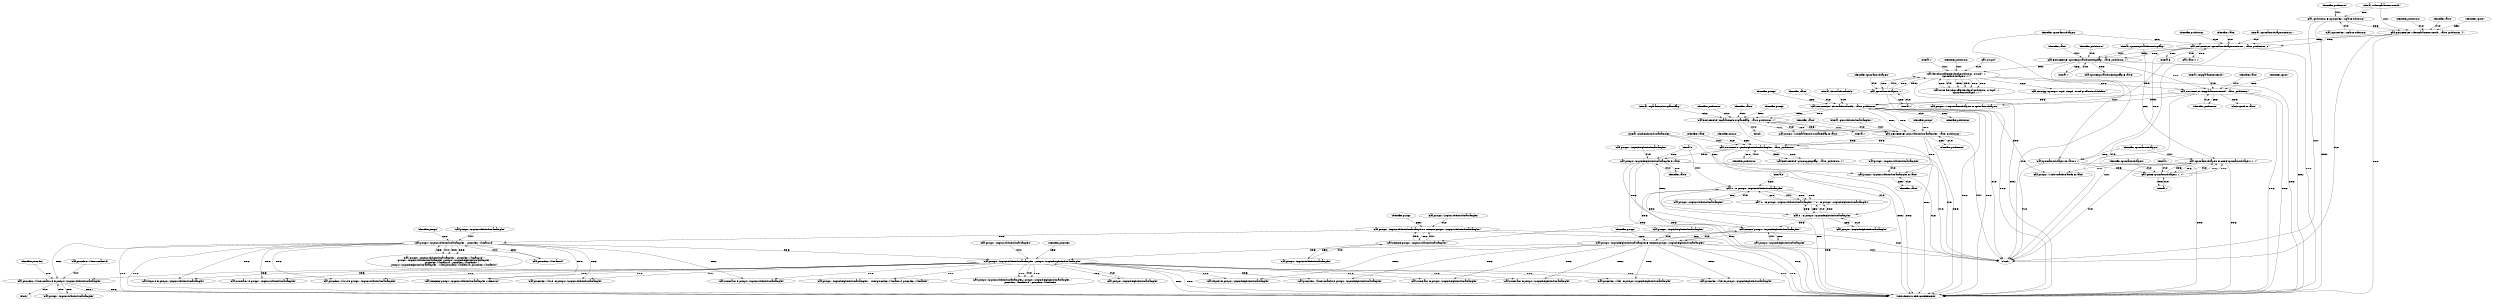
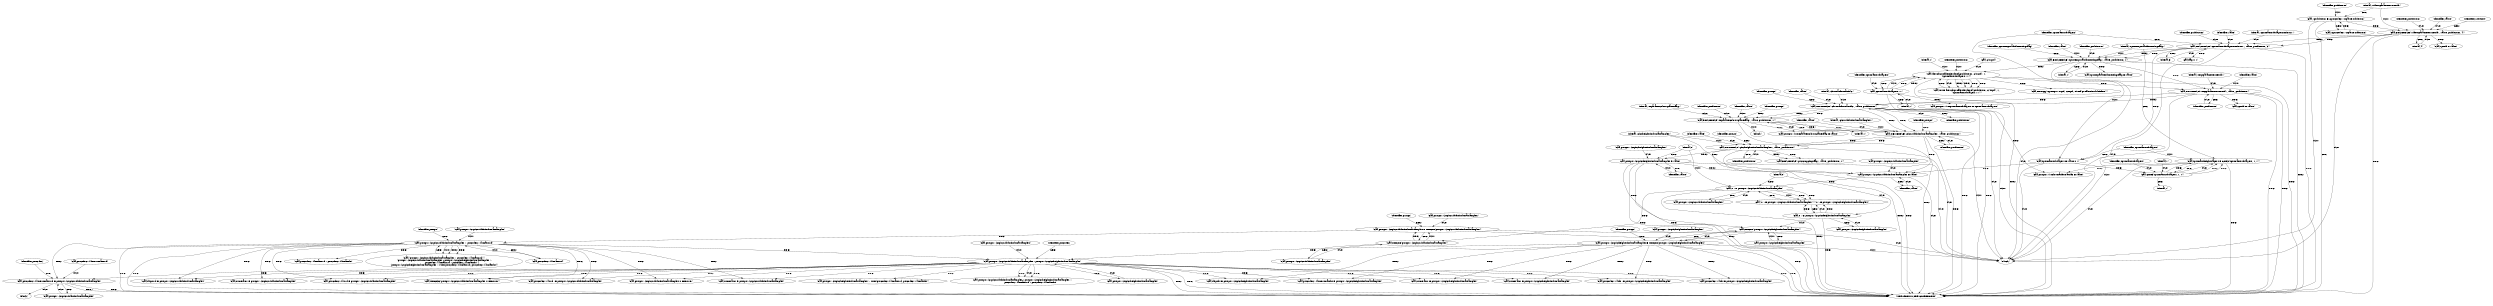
node "(Identifier,vps_id)": label "(Identifier,vps_id)" -> "(Identifier,width_id)"
edge "(Call,*ps_bitstrm = &ps_codec->s_parse.s_bitstrm)" -> "(Call,&ps_codec->s_parse.s_bitstrm)": added, label "CFG:"
edge "(Call,&ps_codec->s_parse.s_bitstrm)" -> "(Call,*ps_bitstrm = &ps_codec->s_parse.s_bitstrm)": label "AST: " -> "DDG: "
node "(Identifier,sps_temporal_id_nesting_flag)": added
node "(Literal,4)": added
node "(Call,vps_id = value)": added
node "(Call,value + 1)": label "(Call,value + 1)" -> "(Call,flag + 1)"
node "(Call,sps_temporal_id_nesting_flag = value)": label "(Call,sps_temporal_id_nesting_flag = value)" -> "(Call,sps_separate_id_nesting_flag = value)"
node "(Identifier,sps_id)": removed
edge "(Literal,3)" -> "(Call,ps_sps->i1_sps_max_sub_layers = sps_max_sub_layers)": now "(Call,sps_max_sub_layers - 1)" -> "(Call,ps_sps->i1_sps_max_sub_layers = sps_max_sub_layers)"
node "(Block,sps_id = value)": label "(Block,sps_id = value)" -> "(Call,sps_id = value)"
edge "(Call,*ps_bitstrm = &ps_codec->s_parse.s_bitstrm)" -> "(MethodReturn,IHEVCD_ERROR_T)": label "DDG: " -> "CFG: "
node "(Call,sps_max_sub_layers = CLIP3(sps_max_sub_layers, 1, 7))": label "(Call,sps_max_sub_layers = CLIP3(sps_max_sub_layers, 1, 7))" -> "(Call,sps_max_height_layers = CLIP3(sps_max_sub_layers, 1, 7))"
edge "(Call,CLIP3(sps_max_sub_layers, 1, 7))" -> "(Literal,7)": label "DDG: " -> "CFG: "
edge "(Literal,7)" -> "(Call,CLIP3(sps_max_sub_layers, 1, 7))": removed, label "AST:"
edge "(Call,sps_max_sub_layers - 1)" -> "(MethodReturn,IHEVCD_ERROR_T)": label "DDG: " -> "AST: "
edge "(Call,ps_sps->i2_pic_height_in_luma_samples = value)" -> "(Call,0 >= ps_sps->i2_pic_height_in_luma_samples)": now "(Call,ps_sps->i2_pic_height_in_luma_samples = value)" -> "(Call,ps_sps->i2_pic_width_in_luma_samples = value)"
edge "(Call,ALIGN8(ps_sps->i2_pic_height_in_luma_samples))" -> "(Call,0 >= ps_sps->i2_pic_width_in_luma_samples)": now "(Call,ps_sps->i2_pic_width_in_luma_samples = value)" -> "(Call,0 >= ps_sps->i2_pic_width_in_luma_samples)"
edge "(Call,0 >= ps_sps->i2_pic_height_in_luma_samples)" -> "(Call,ALIGN8(ps_sps->i2_pic_height_in_luma_samples))": label "DDG: " -> "AST: "
edge "(Call,0 >= ps_sps->i2_pic_width_in_luma_samples)" -> "(MethodReturn,IHEVCD_ERROR_T)": label "CFG: " -> "DDG: "
node "(Call,ps_codec->i4_max_wd * ps_codec->i4_max_ht)": added
node "(Call,ps_sps->i2_pic_width_in_luma_samples + PAD_WD)": added
edge "(Call,sps_max_sub_layers = value + 1)" -> "(MethodReturn,IHEVCD_ERROR_T)": now "(Call,sps_max_sub_layers = value + 1)" -> "(Call,ps_sps->i2_pic_width_in_luma_samples = value)"
